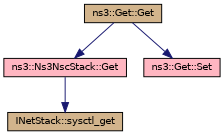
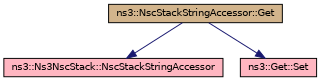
node "ns3::Get::Get": label "ns3::Get::Get" -> "ns3::NscStackStringAccessor::Get"
node "ns3::Ns3NscStack::Get": label "ns3::Ns3NscStack::Get" -> "ns3::Ns3NscStack::NscStackStringAccessor"
node "INetStack::sysctl_get": removed
